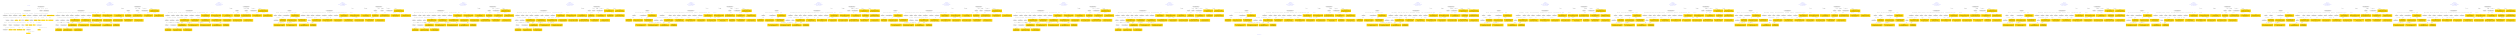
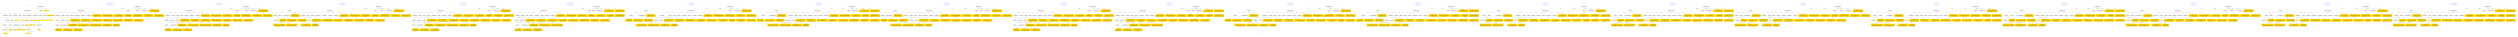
node "Collector Information": fillcolor lightgray -> gold
node "Description": fillcolor gold -> lightgray
node "Nationality": fillcolor gold -> lightgray
node "Maker Death Date": added
